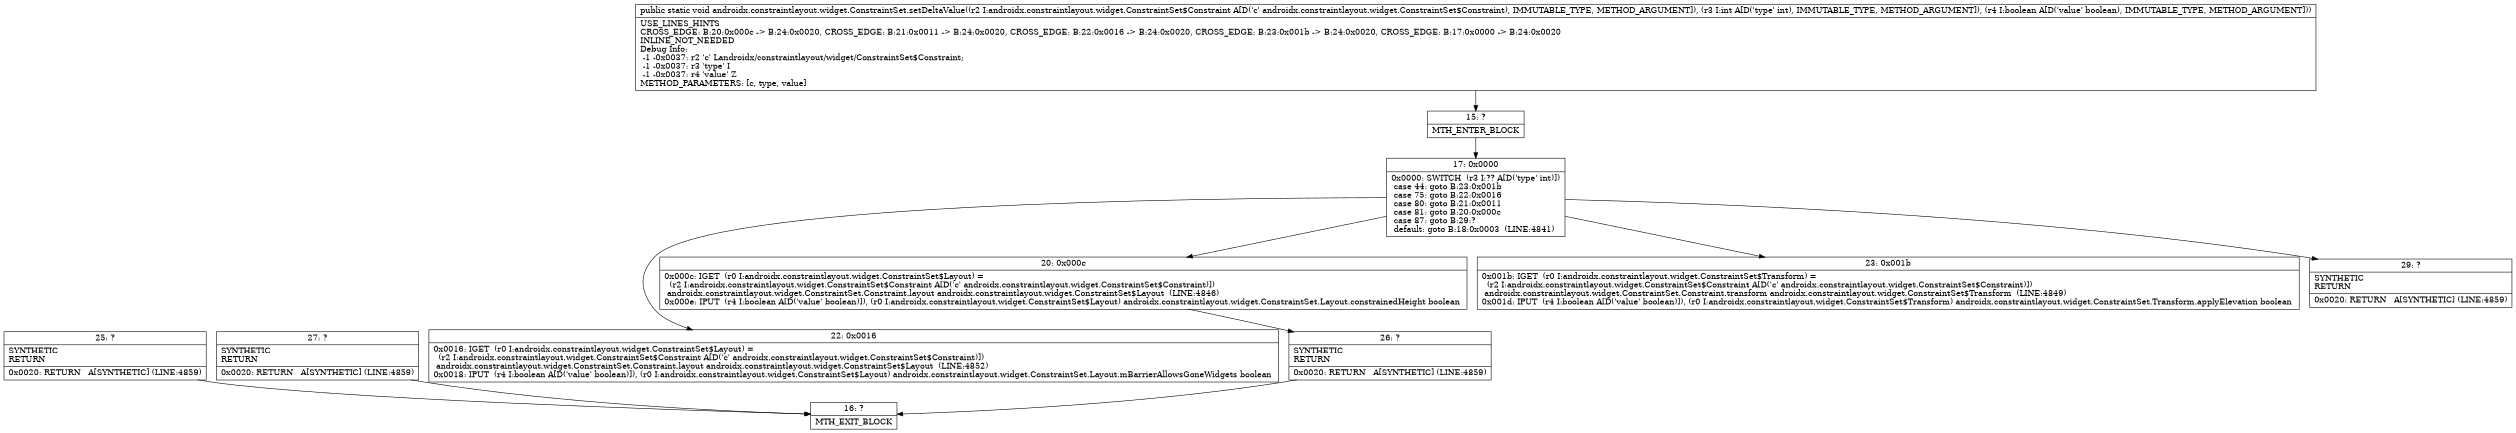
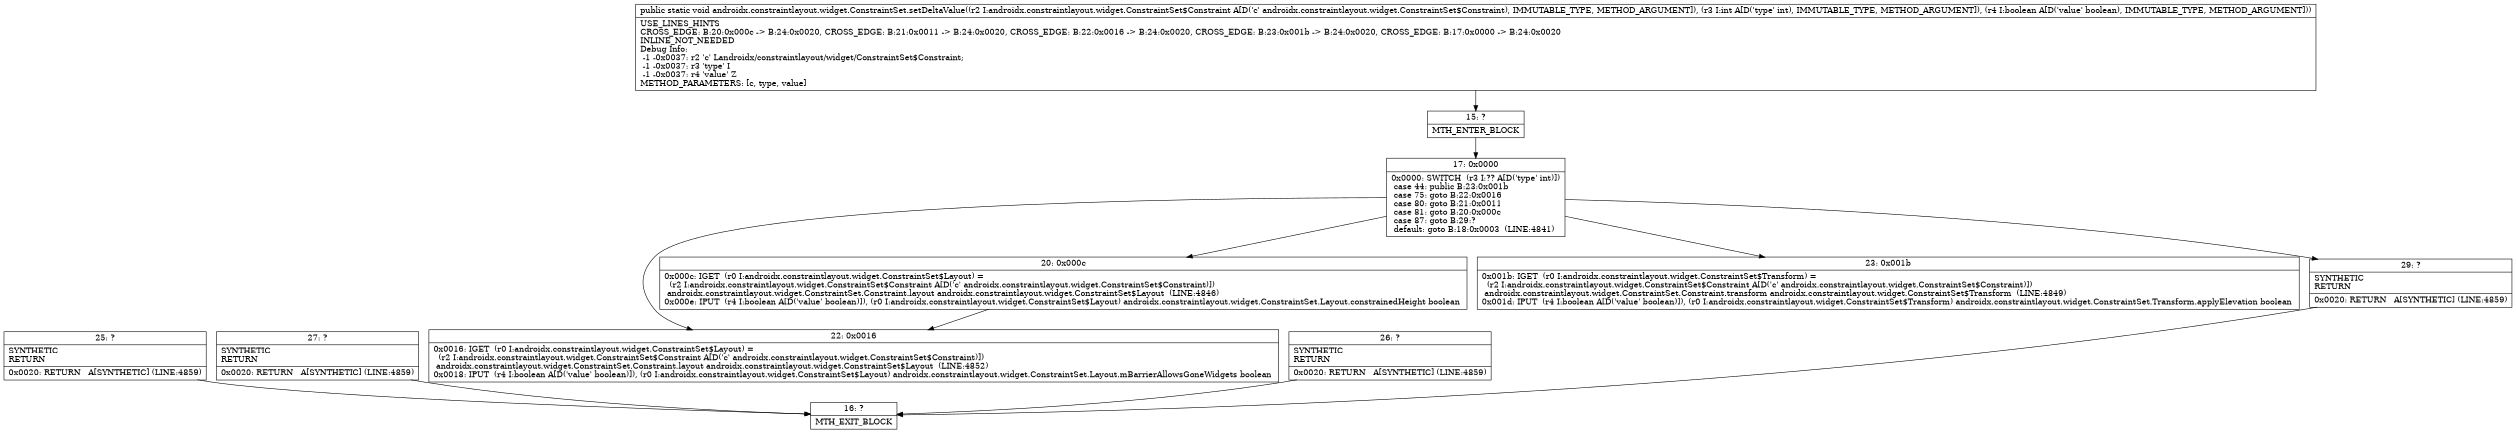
node "17: 0x0000": text "case 44: goto B:23:0x001b" -> "case 44: public B:23:0x001b"
edge "20: 0x000c" -> "26: ?": now "20: 0x000c" -> "22: 0x0016"
edge "29: ?" -> "16: ?": added
